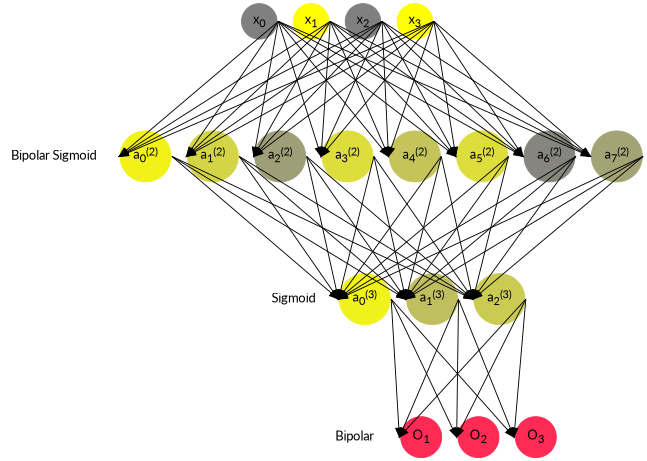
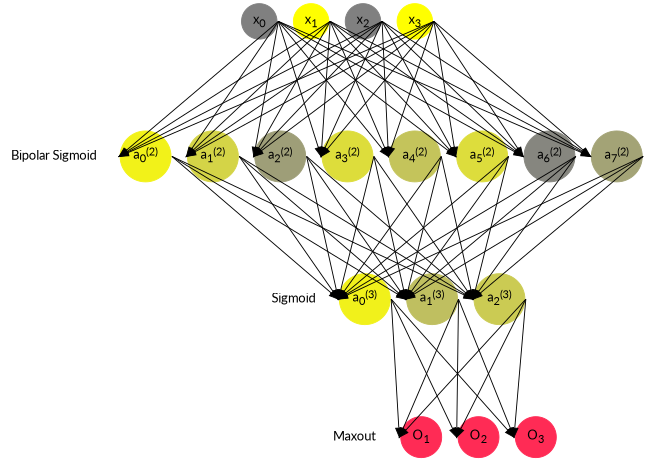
node "Bipolar": label "Bipolar" -> "Maxout"
